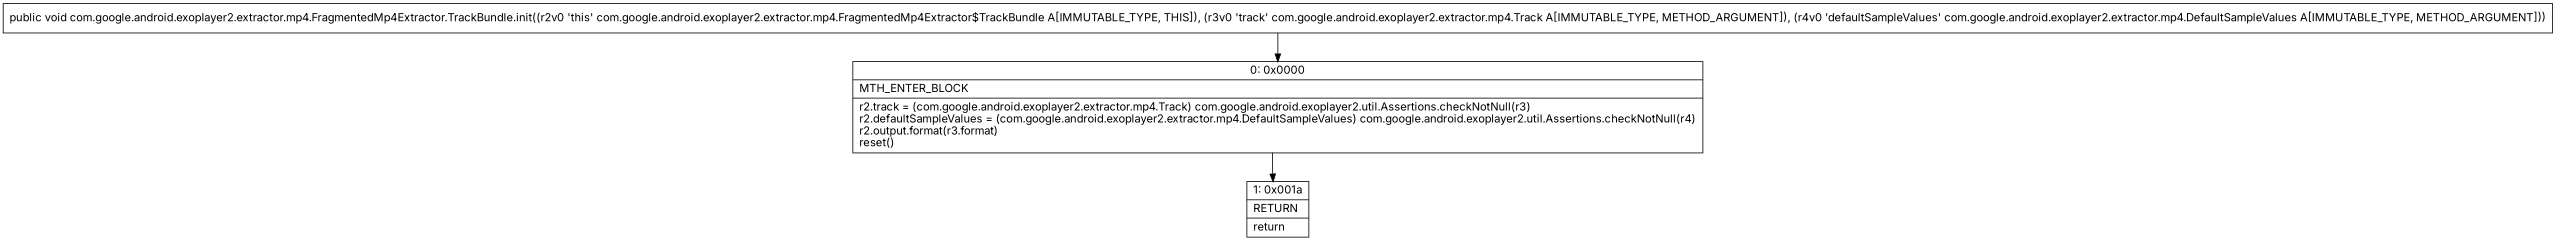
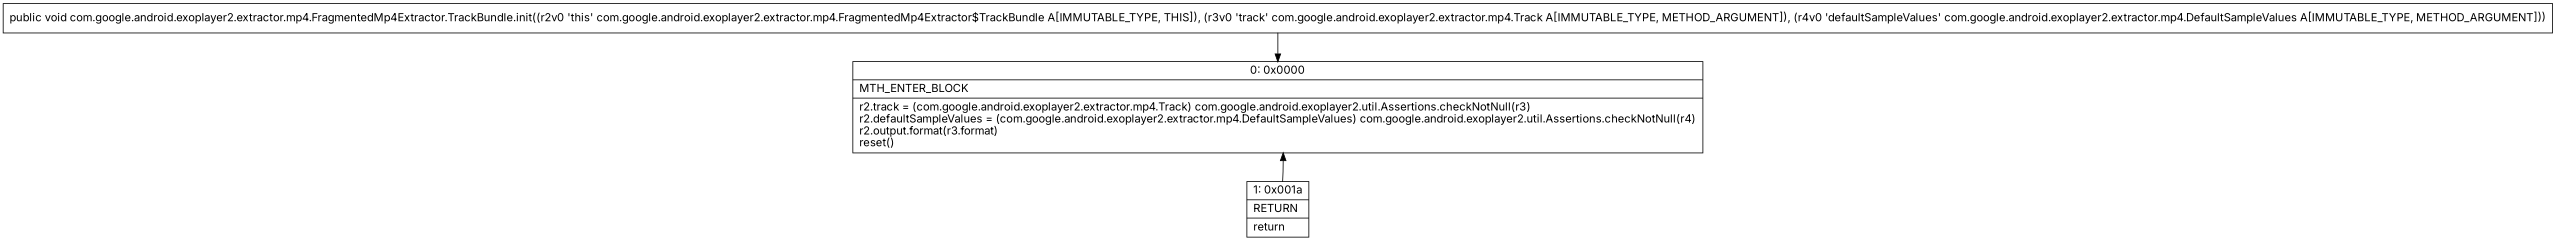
edge "0: 0x0000" -> "1: 0x001a": reversed
